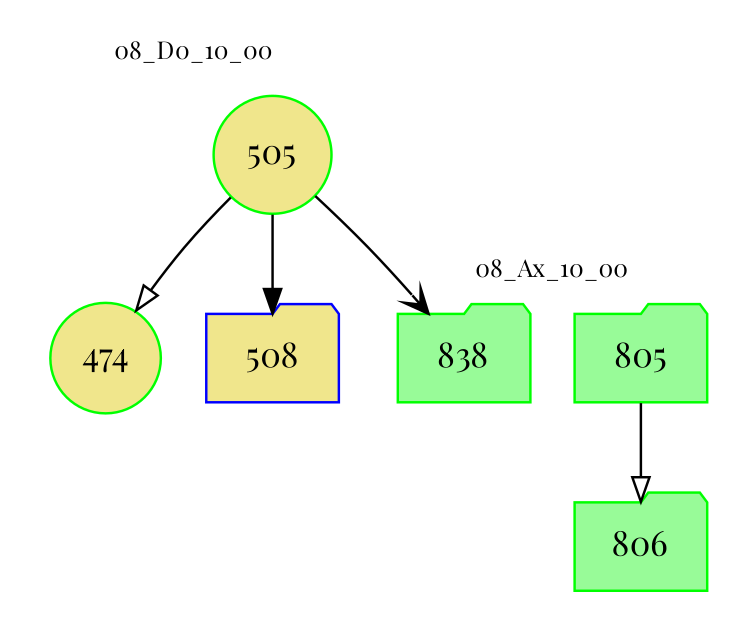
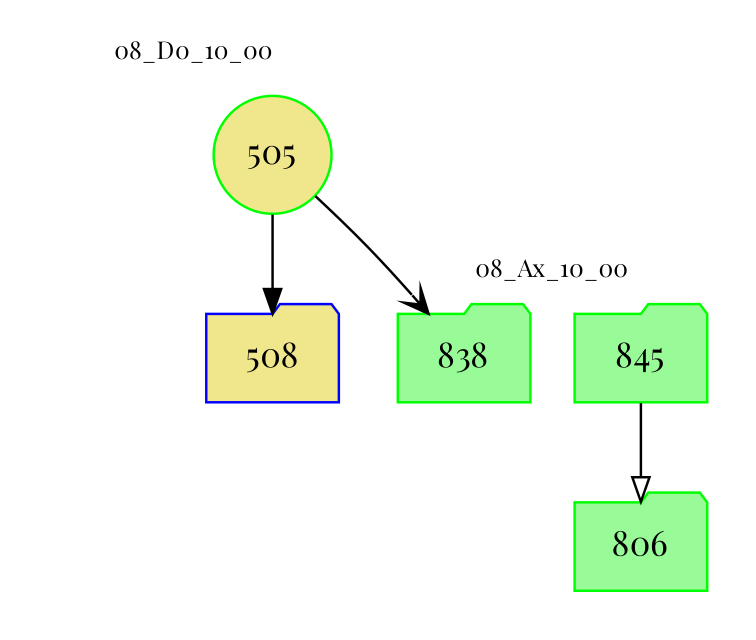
node "474": removed
node "805": label "805" -> "845"
